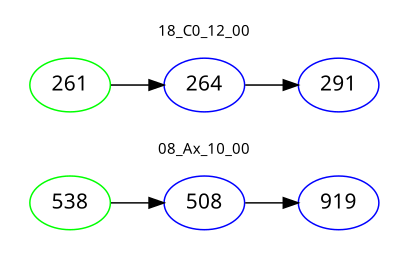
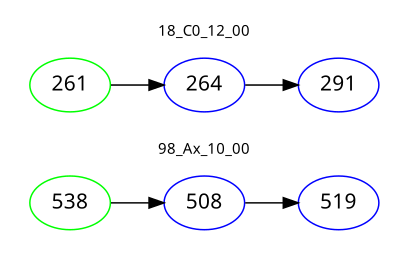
cluster "08_Ax_10_00": label "08_Ax_10_00" -> "98_Ax_10_00"
node "919": label "919" -> "519"
